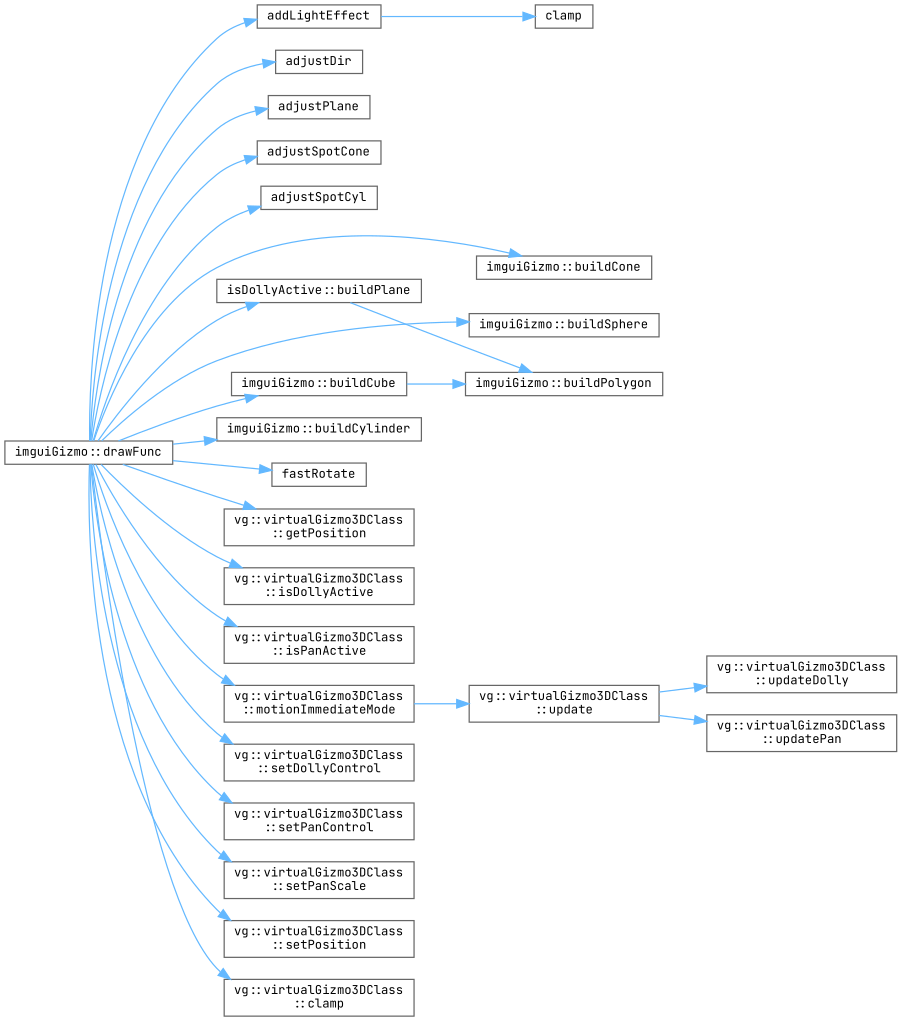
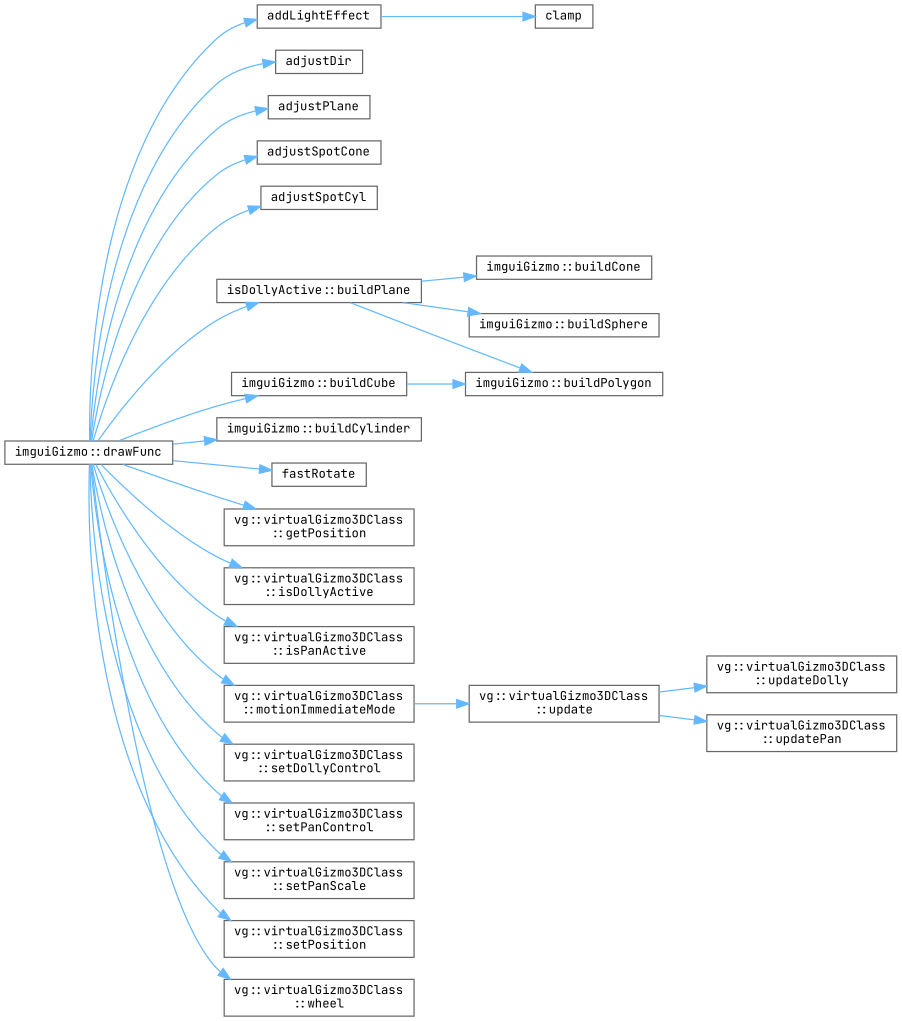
edge "imguiGizmo::drawFunc" -> "imguiGizmo::buildCone": now "isDollyActive::buildPlane" -> "imguiGizmo::buildCone"
edge "imguiGizmo::drawFunc" -> "imguiGizmo::buildSphere": now "isDollyActive::buildPlane" -> "imguiGizmo::buildSphere"
node "vg::virtualGizmo3DClass ::clamp": label "vg::virtualGizmo3DClass ::clamp" -> "vg::virtualGizmo3DClass ::wheel"
